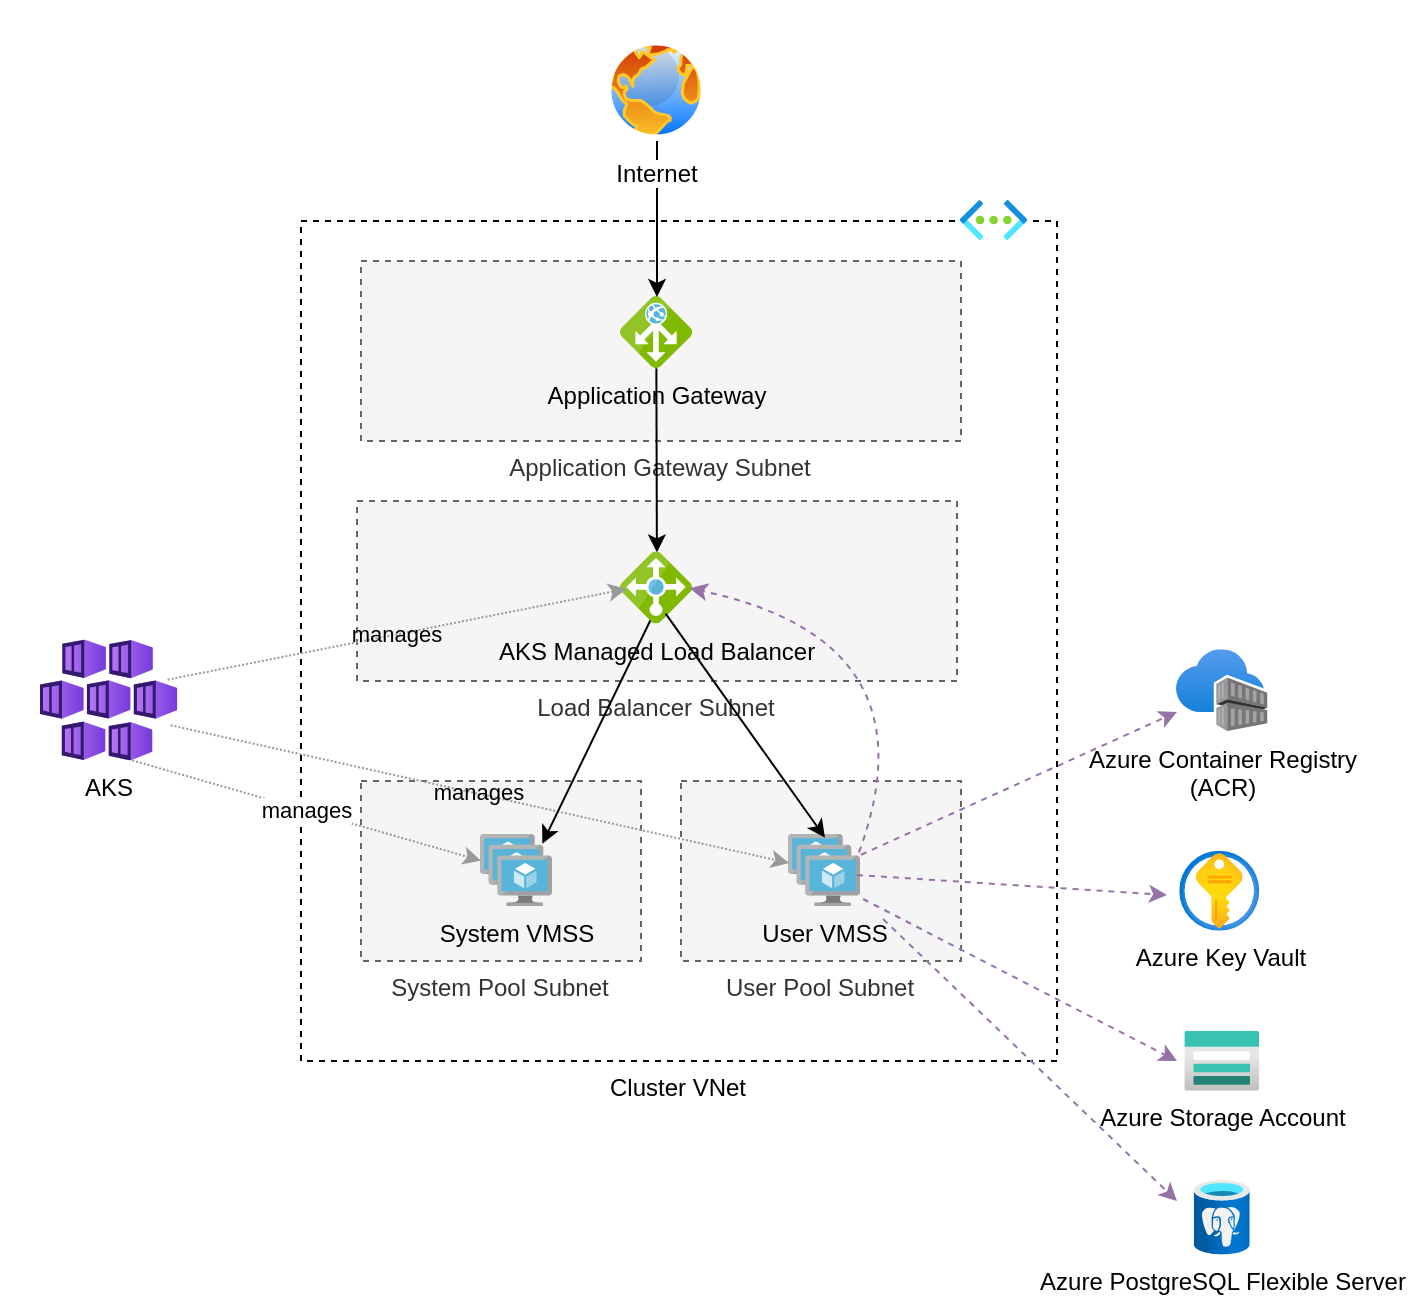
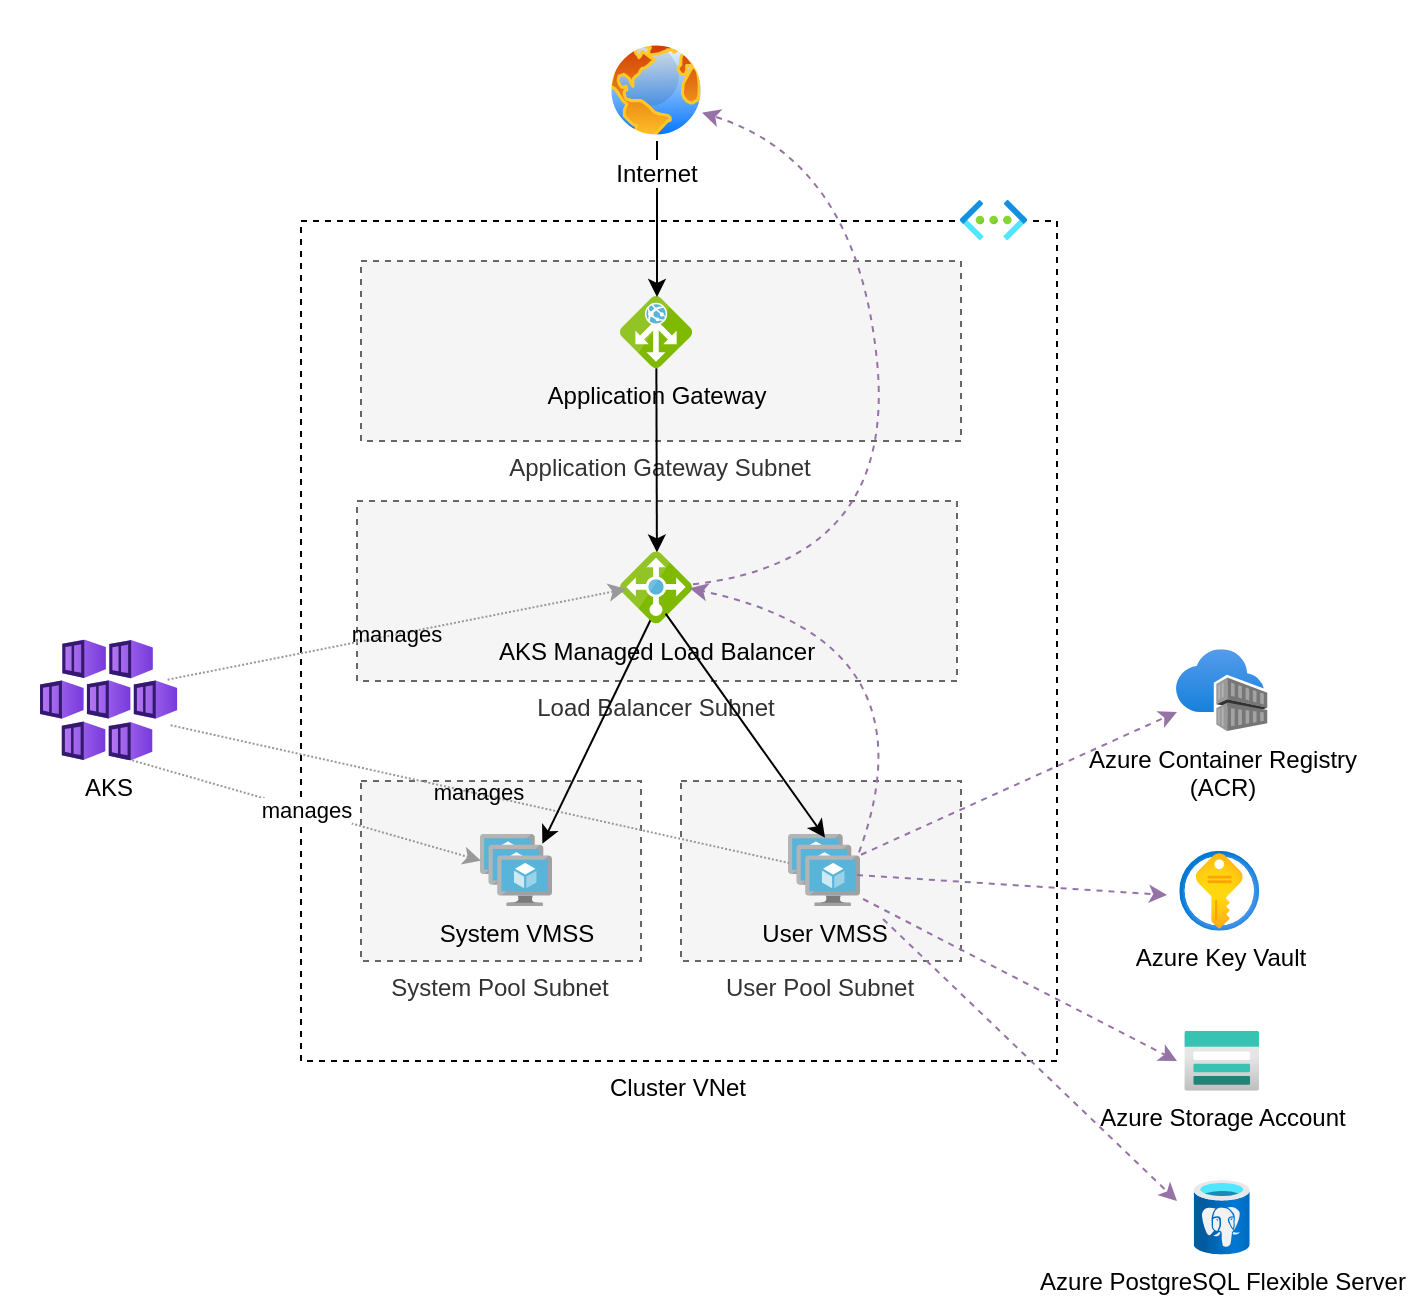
edge "AKS Managed Load Balancer" -> "Internet": added
edge "AKS" -> "User VMSS": arrowhead classic -> none
